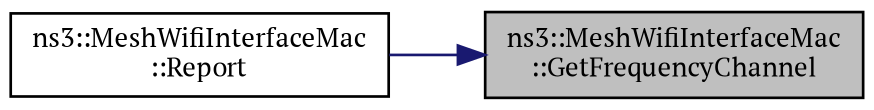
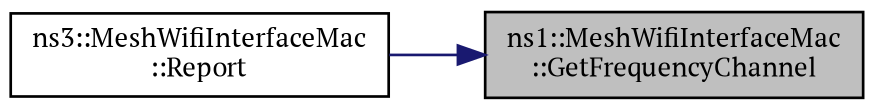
node "ns3::MeshWifiInterfaceMac ::GetFrequencyChannel": label "ns3::MeshWifiInterfaceMac ::GetFrequencyChannel" -> "ns1::MeshWifiInterfaceMac ::GetFrequencyChannel"
